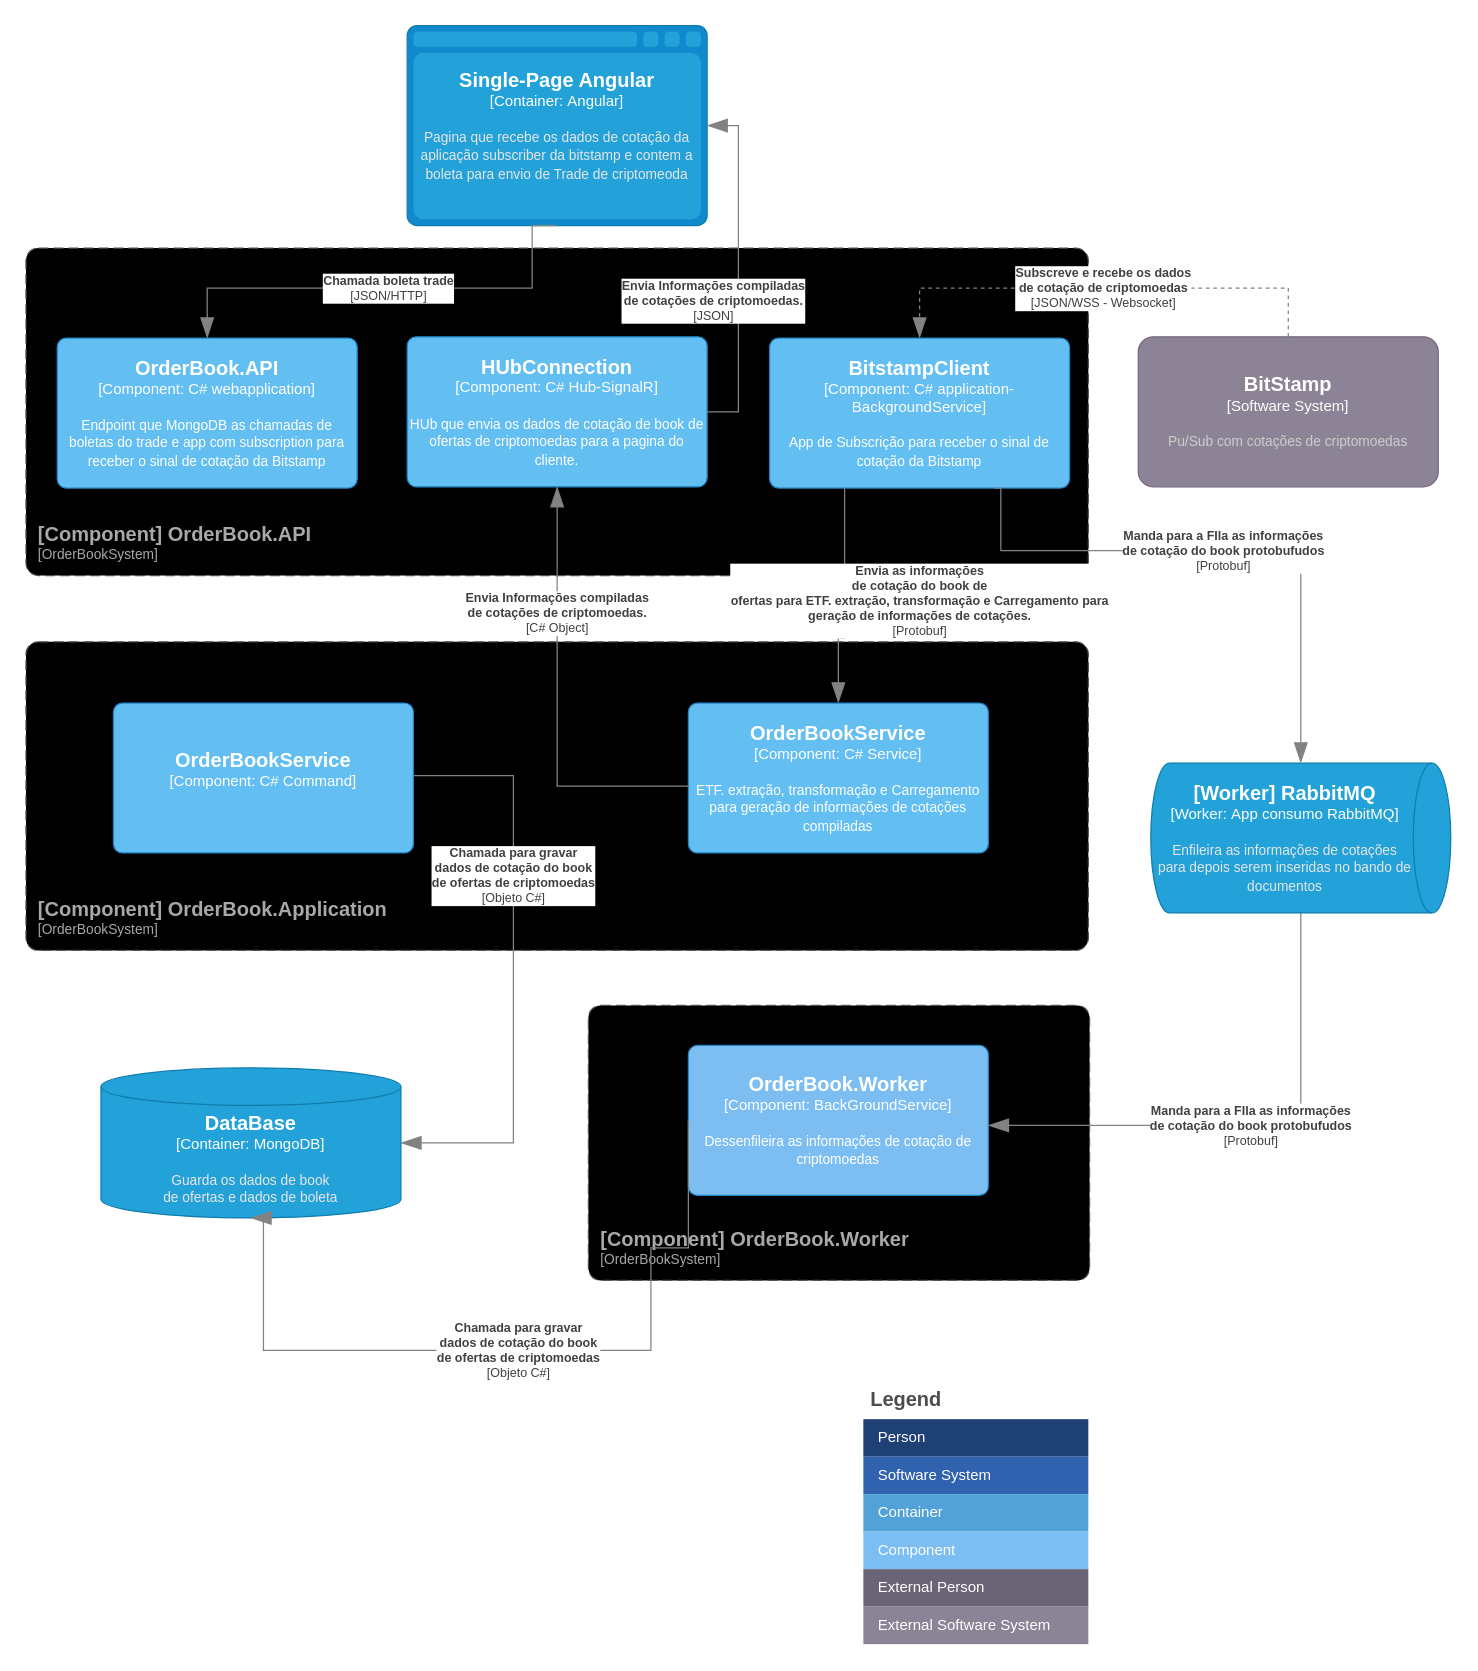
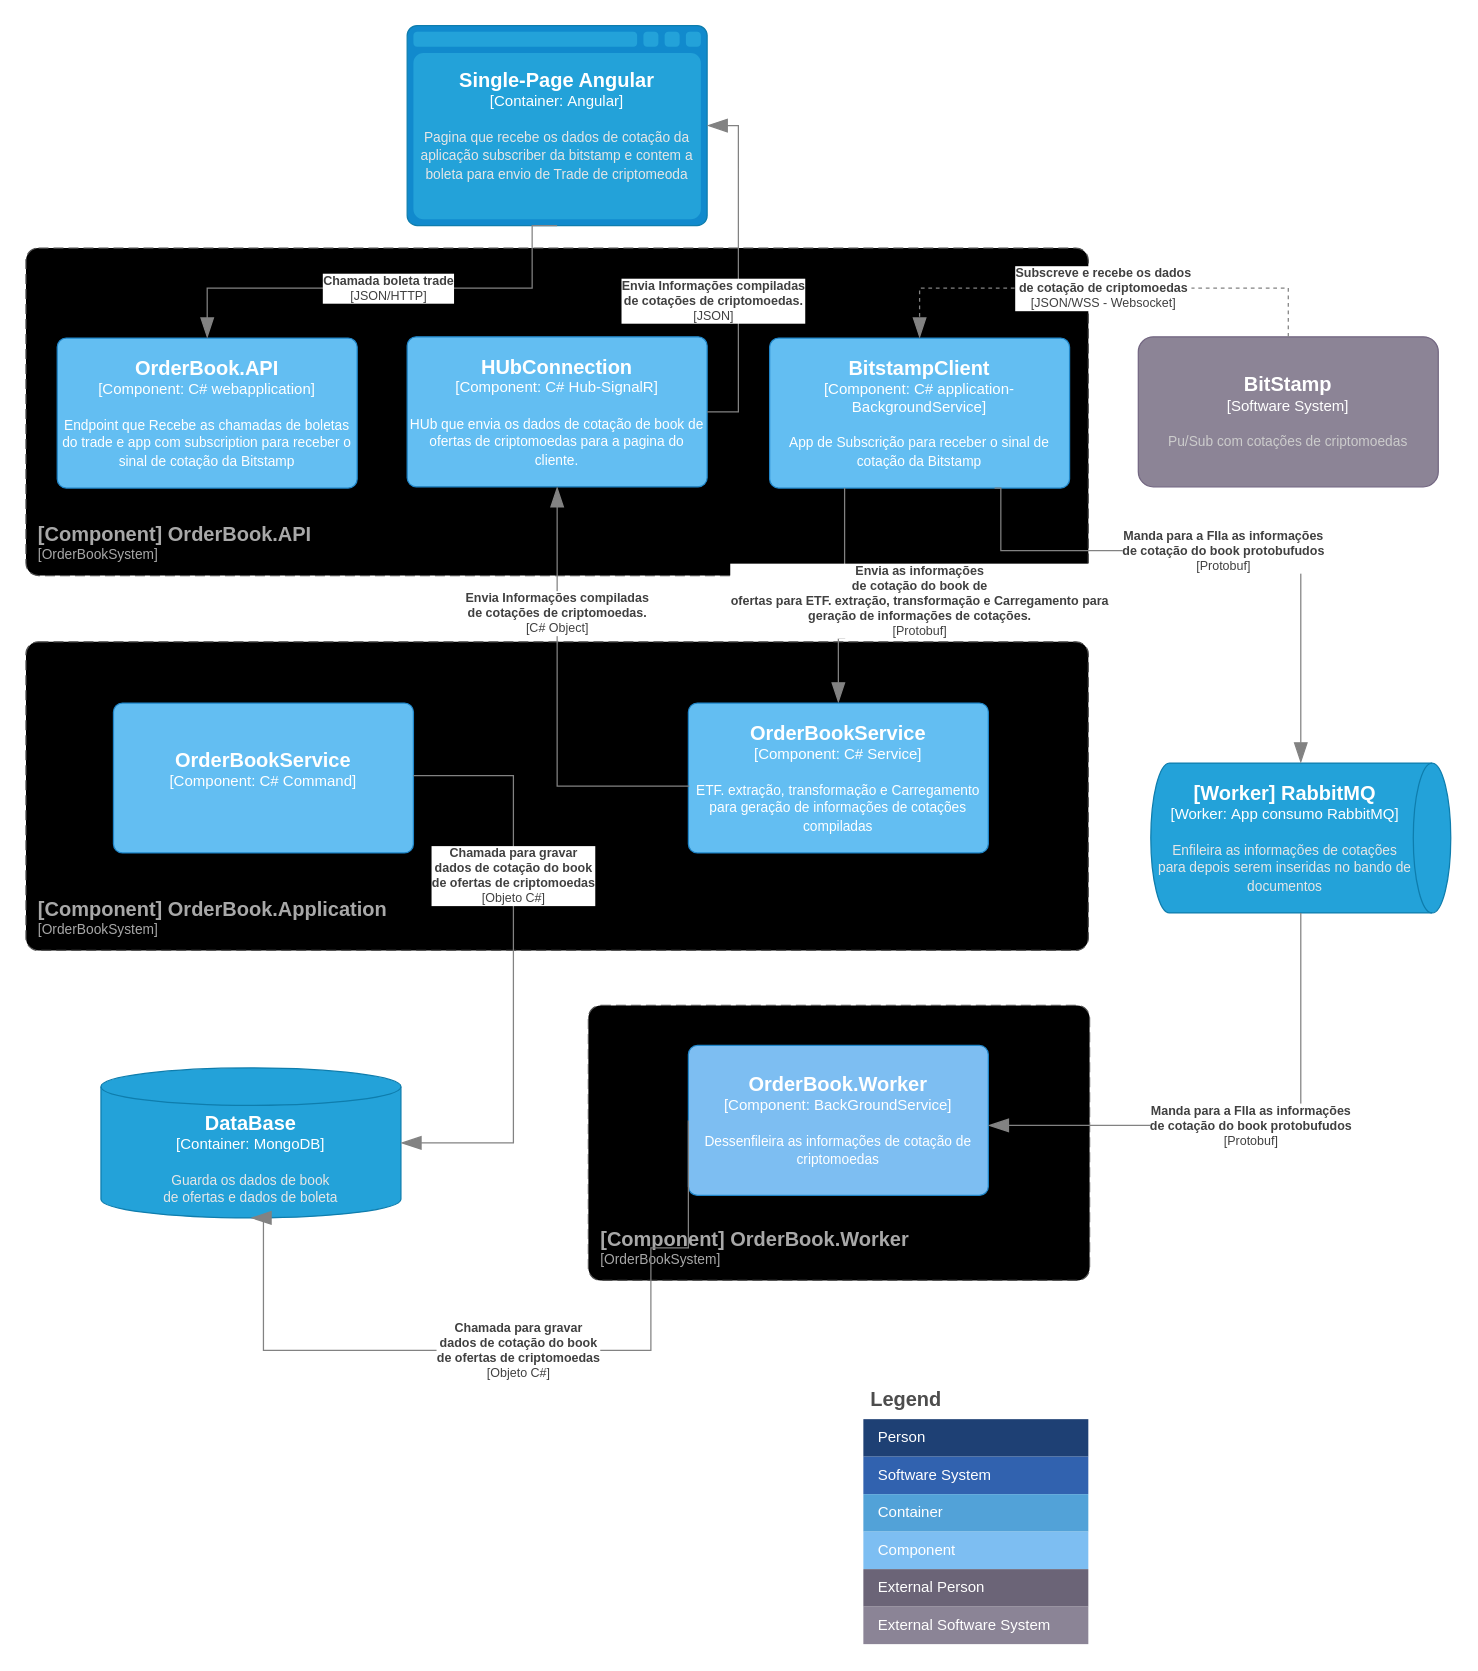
node "OrderBook.API [Component: C# webapplication] Endpoint que MongoDB as chamadas de boletas do trade e app com subscription para receber o sinal de cotação da Bitstamp": label "OrderBook.API [Component: C# webapplication] Endpoint que MongoDB as chamadas de boletas do trade e app com subscription para receber o sinal de cotação da Bitstamp" -> "OrderBook.API [Component: C# webapplication] Endpoint que Recebe as chamadas de boletas do trade e app com subscription para receber o sinal de cotação da Bitstamp"
